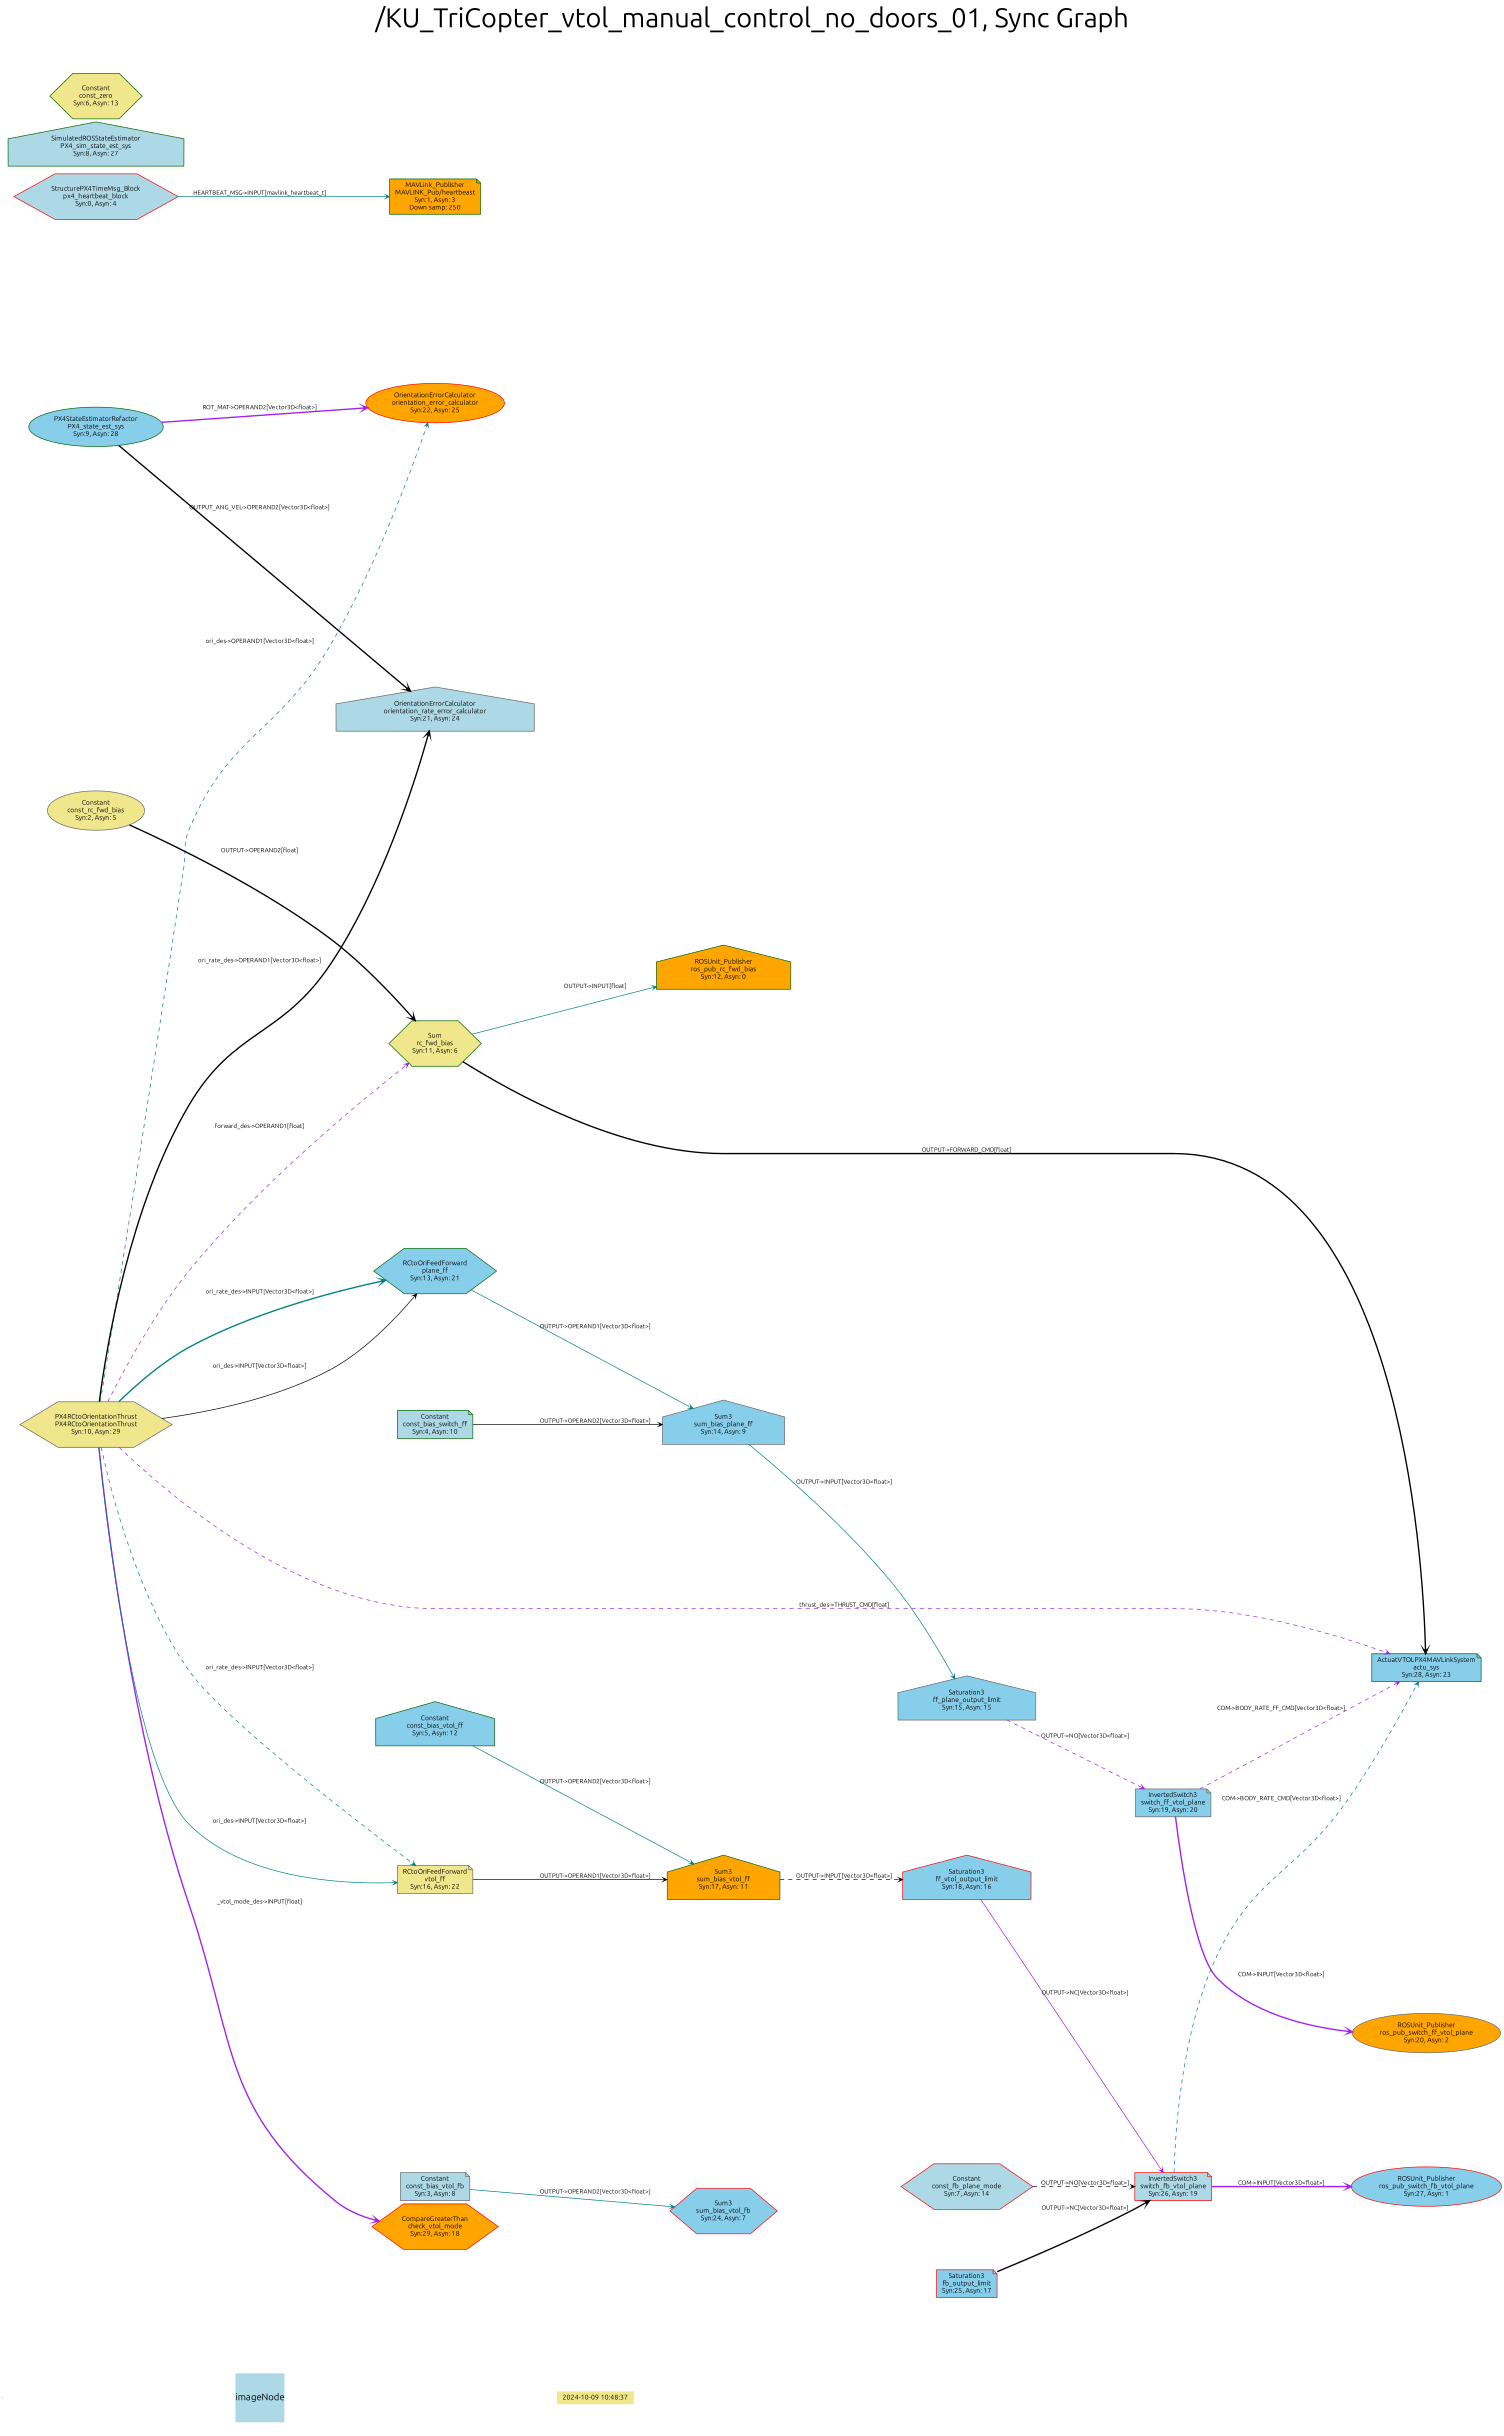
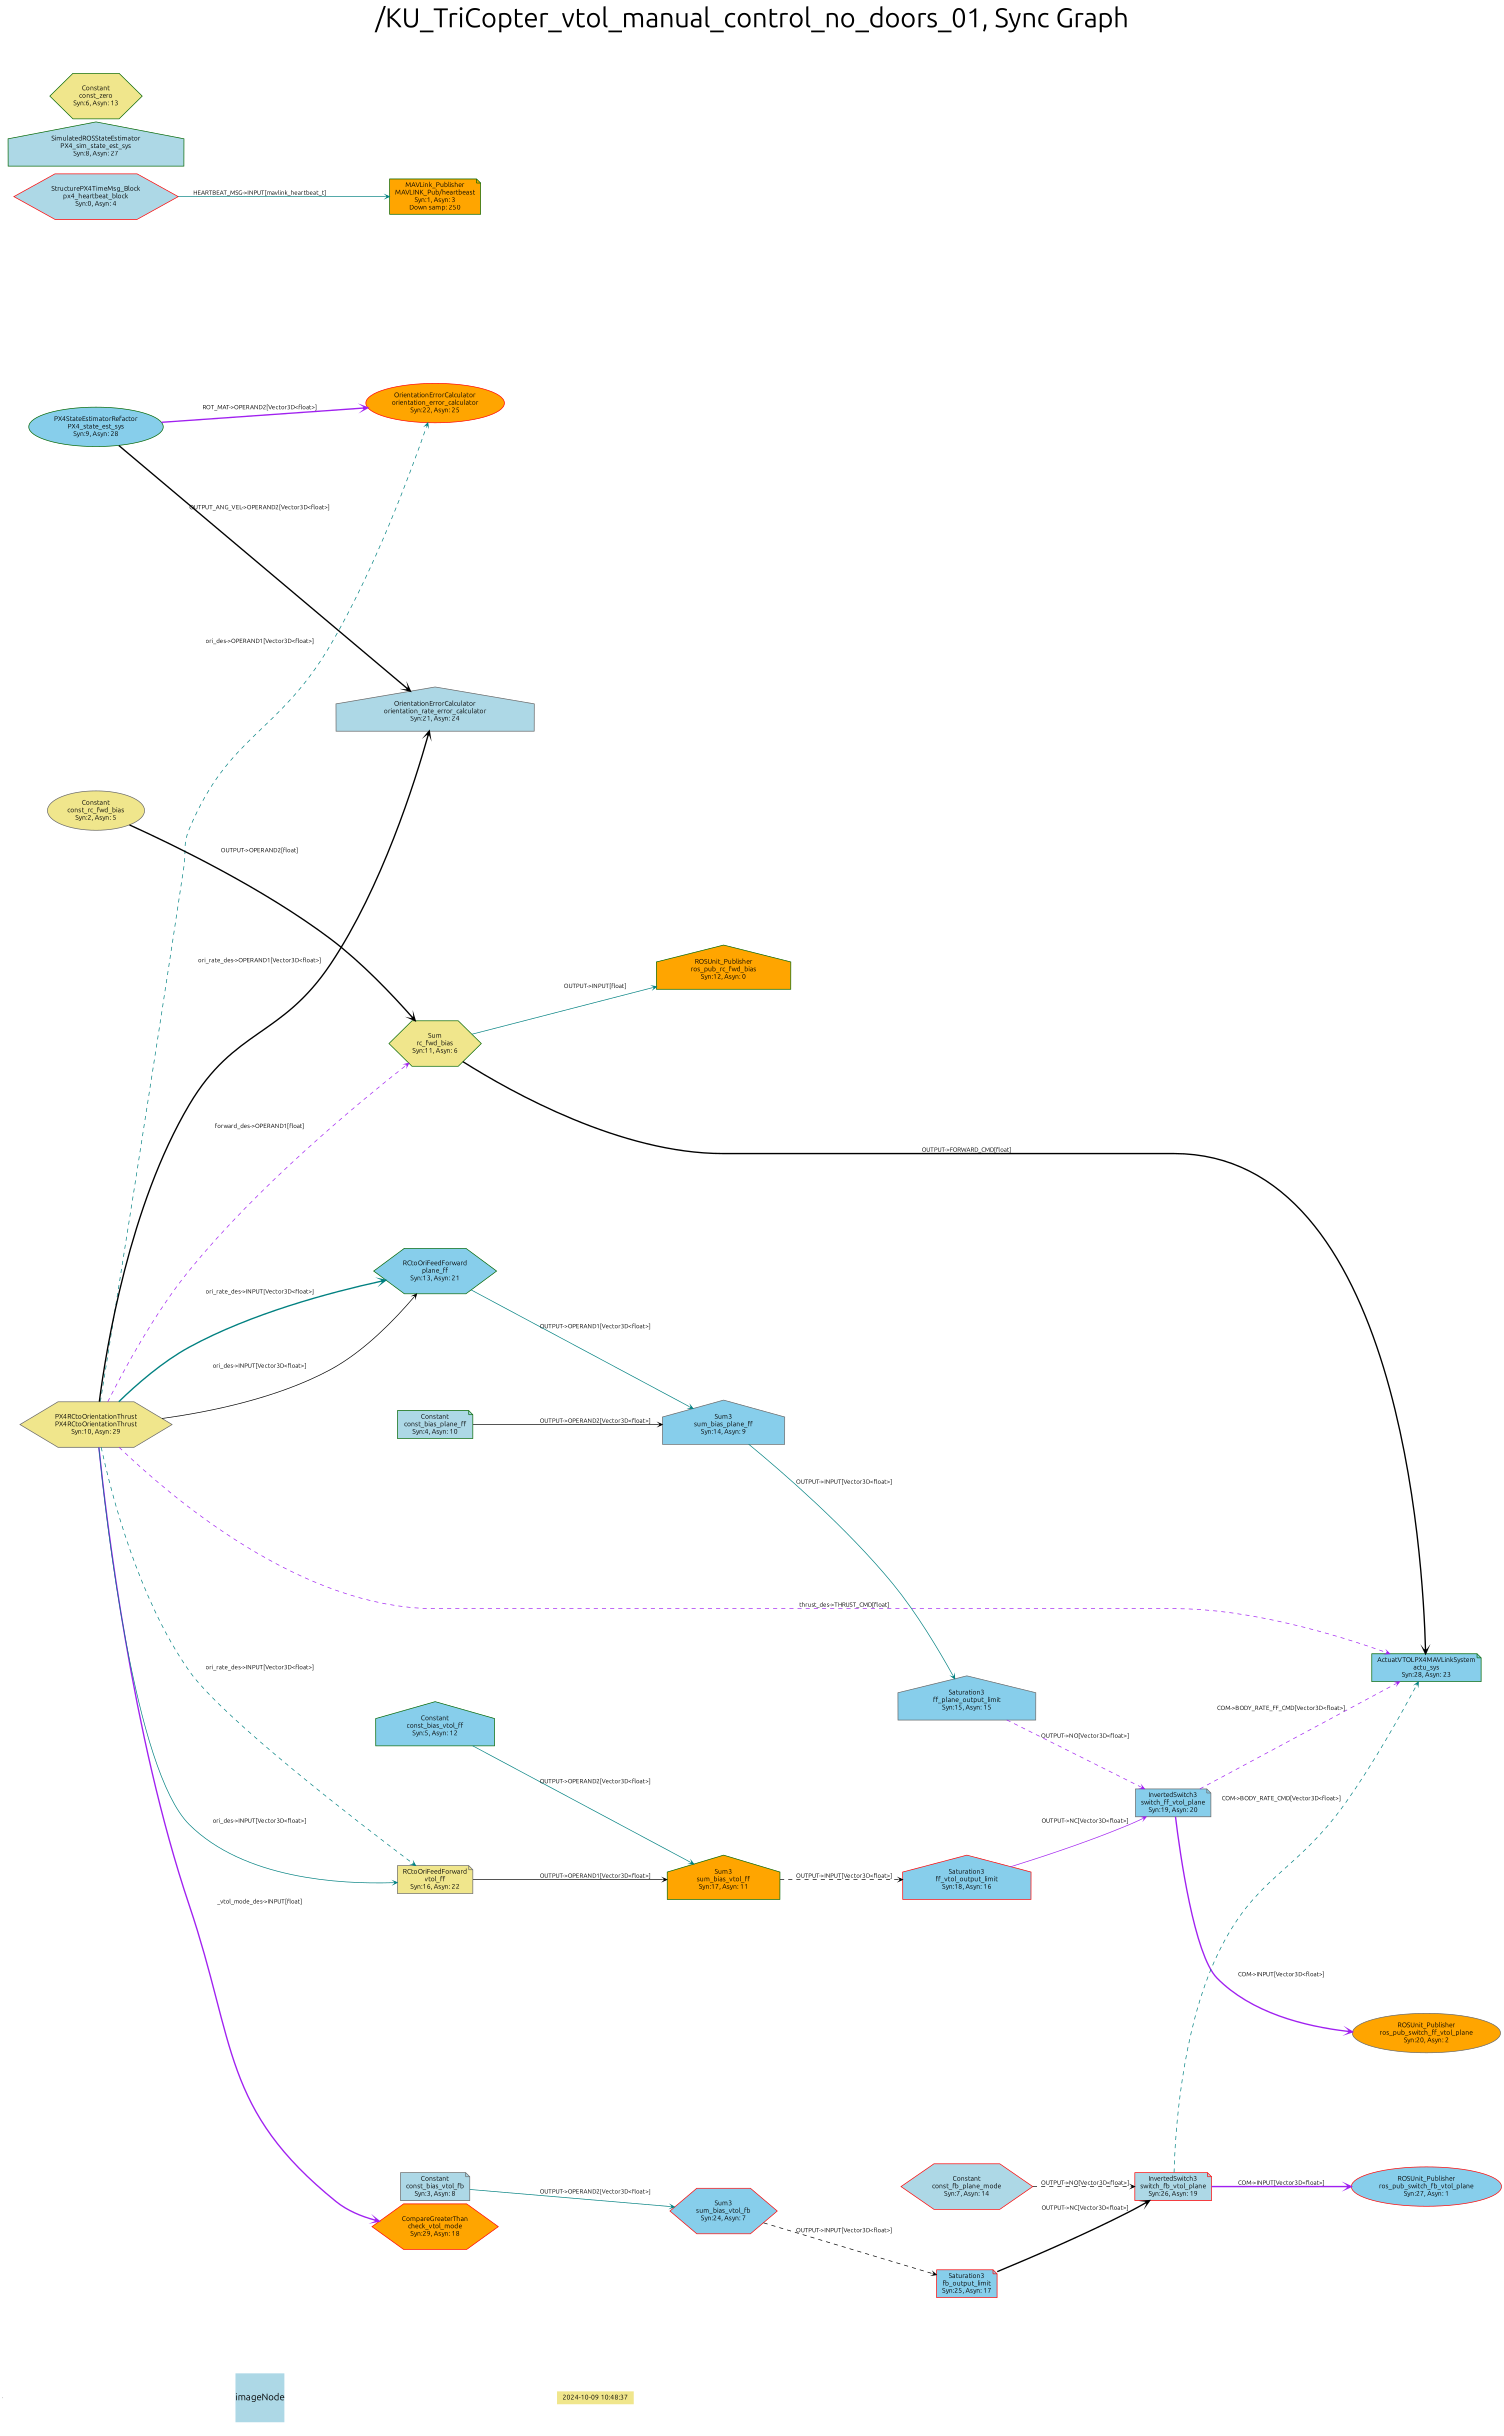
node "Constant const_bias_switch_ff Syn:4, Asyn: 10": label "Constant const_bias_switch_ff Syn:4, Asyn: 10" -> "Constant const_bias_plane_ff Syn:4, Asyn: 10"
edge "Saturation3 ff_vtol_output_limit Syn:18, Asyn: 16" -> "InvertedSwitch3 switch_fb_vtol_plane Syn:26, Asyn: 19": now "Saturation3 ff_vtol_output_limit Syn:18, Asyn: 16" -> "InvertedSwitch3 switch_ff_vtol_plane Syn:19, Asyn: 20"
edge "Sum3 sum_bias_vtol_fb Syn:24, Asyn: 7" -> "Saturation3 fb_output_limit Syn:25, Asyn: 17": added, label "OUTPUT->INPUT[Vector3D<float>]"
